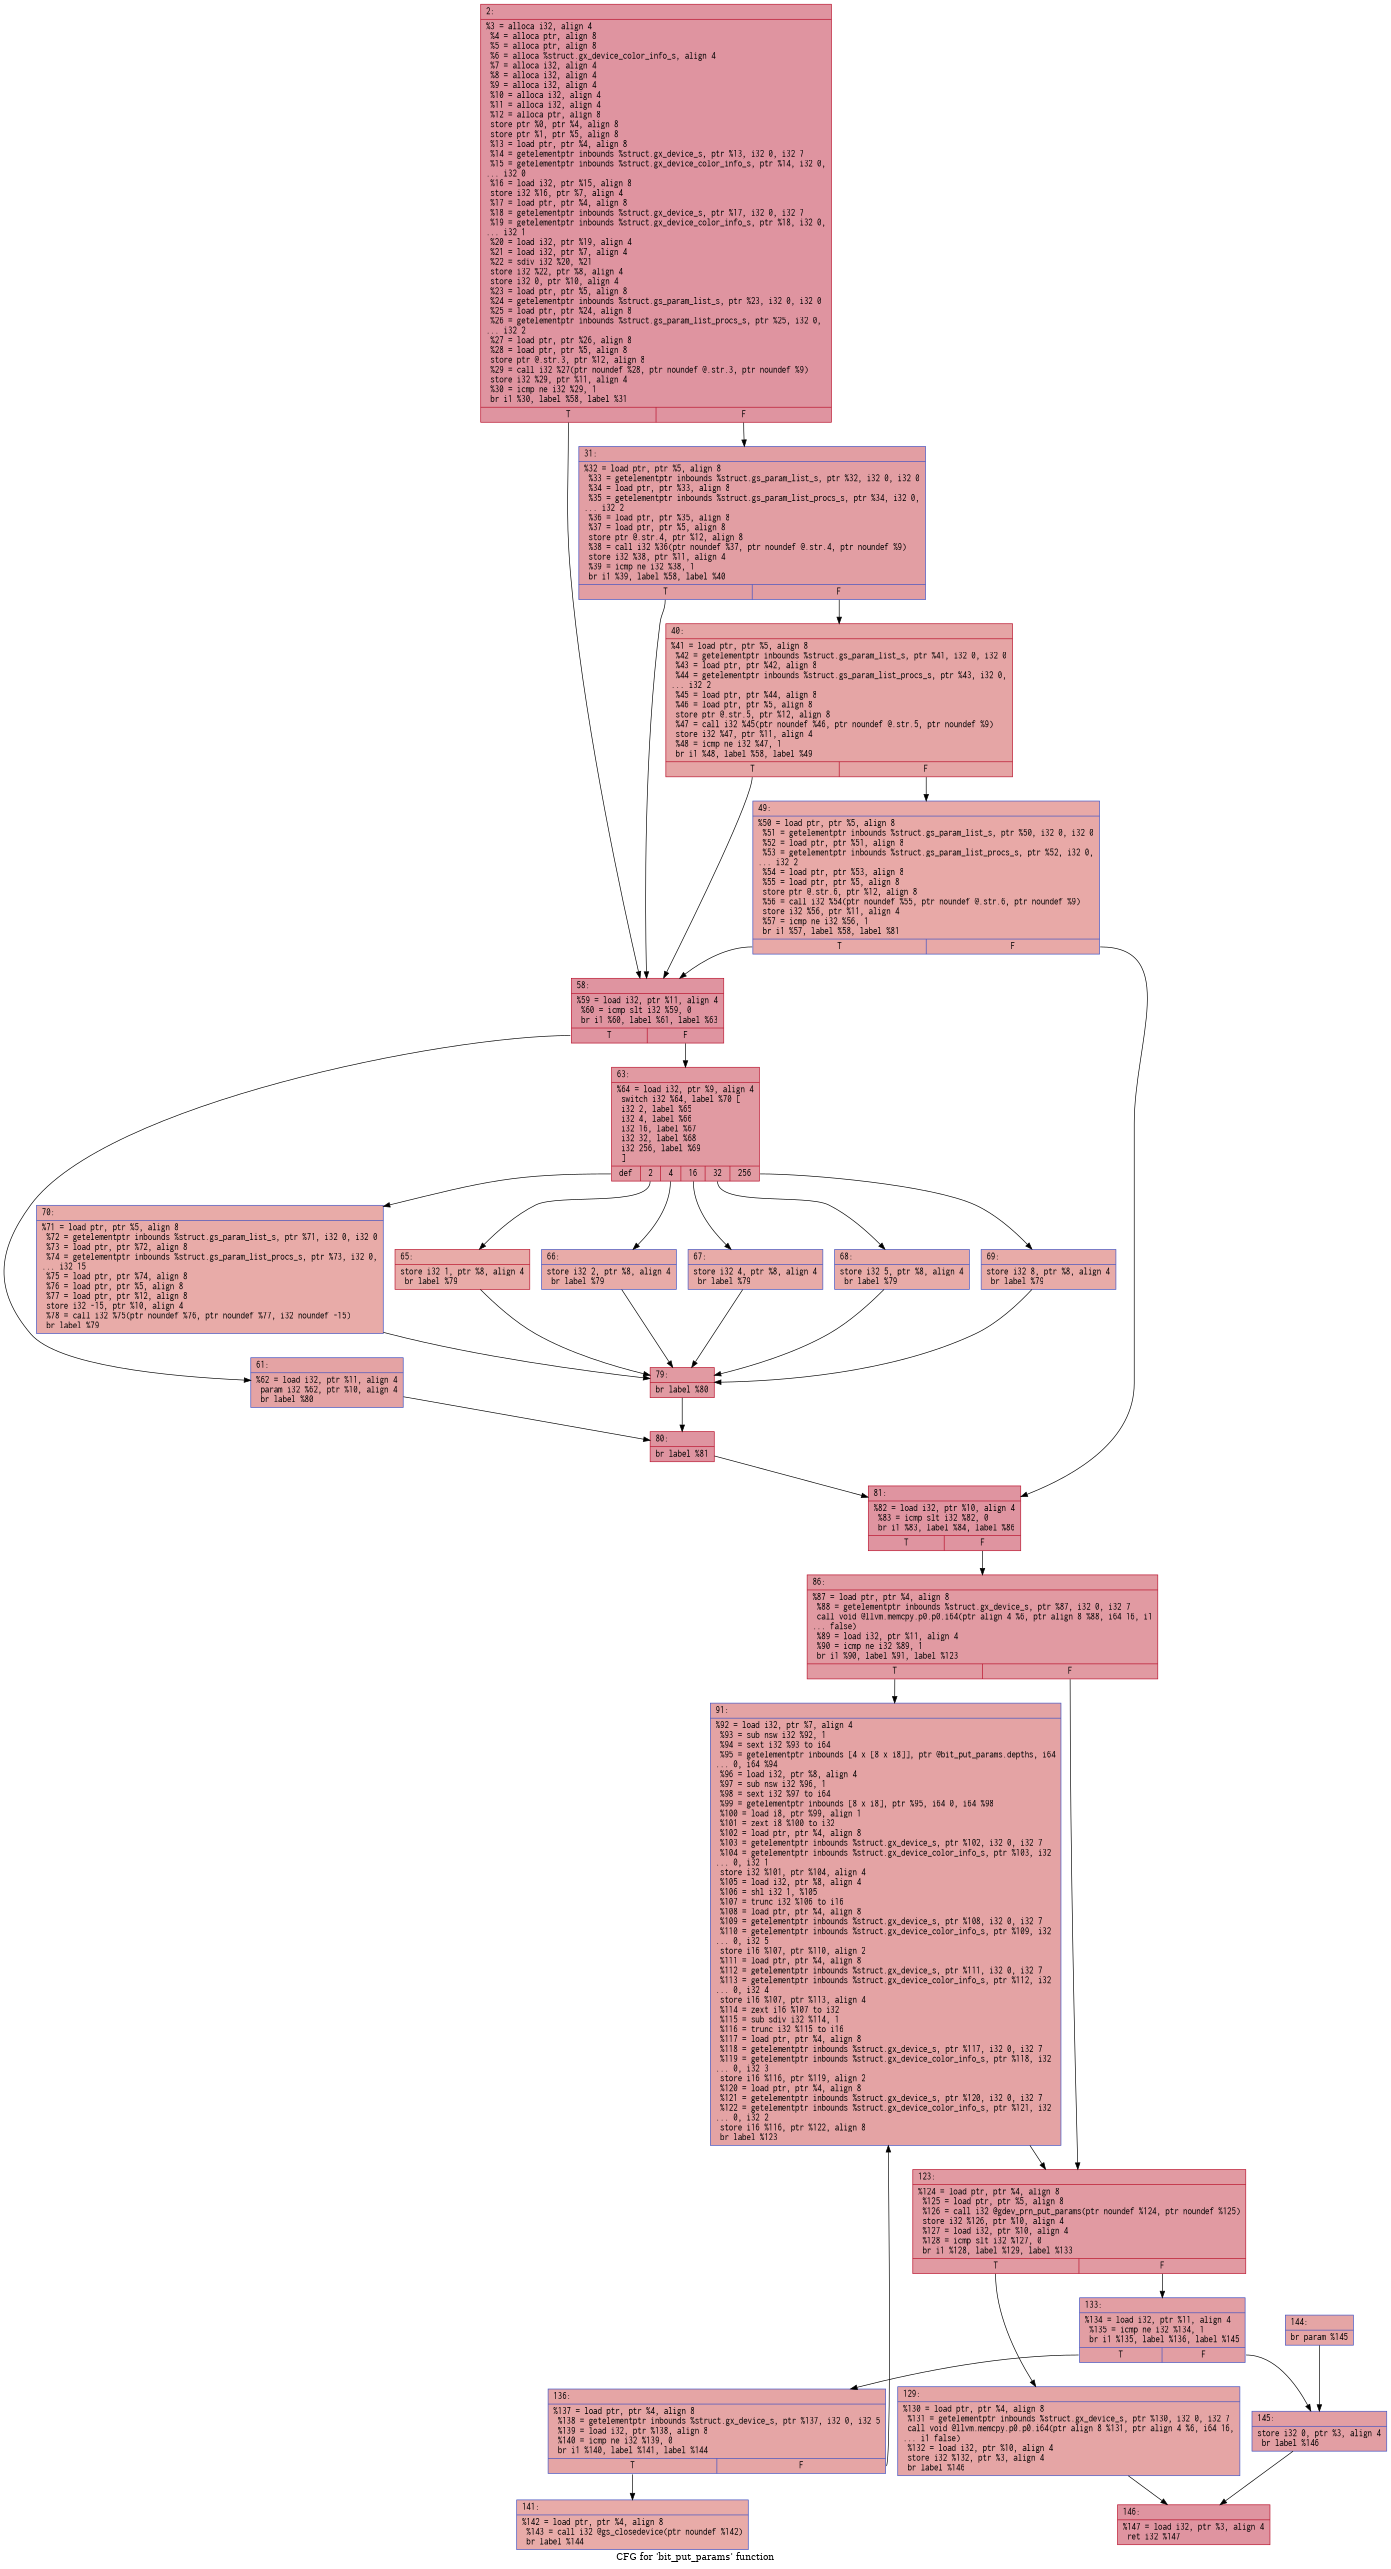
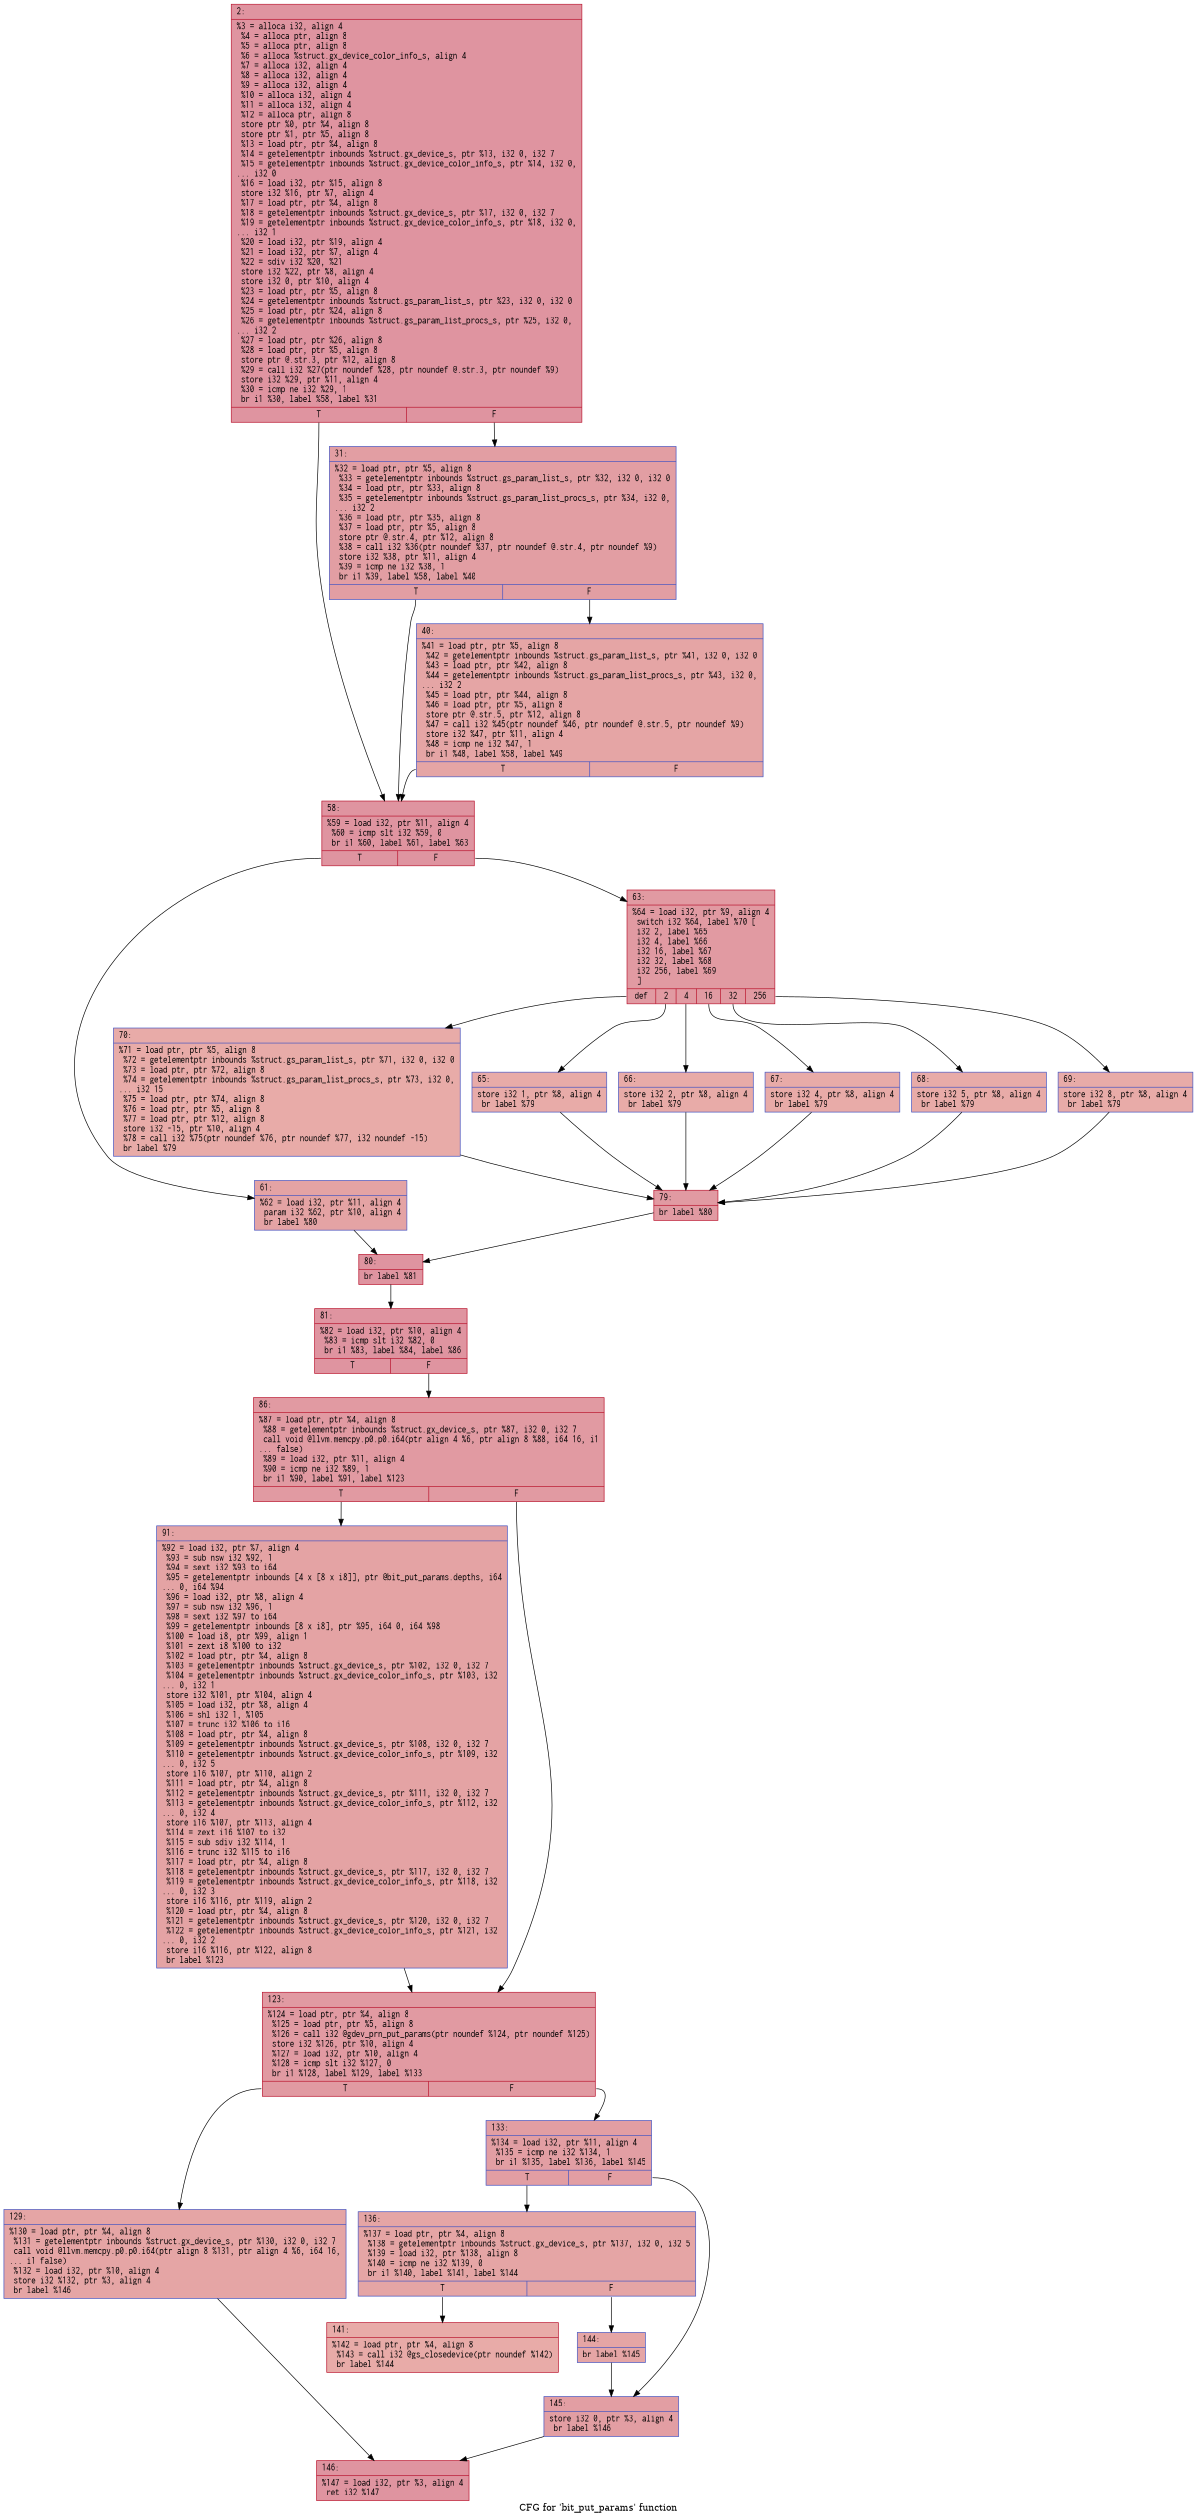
node "40:": color #b70d28ff -> #3d50c3ff
node "49:": removed
node "65:": color #b70d28ff -> #3d50c3ff
edge "136:" -> "91:": now "136:" -> "144:"
node "144:": text "br param %145" -> "br label %145"
node "141:": color #3d50c3ff -> #b70d28ff
